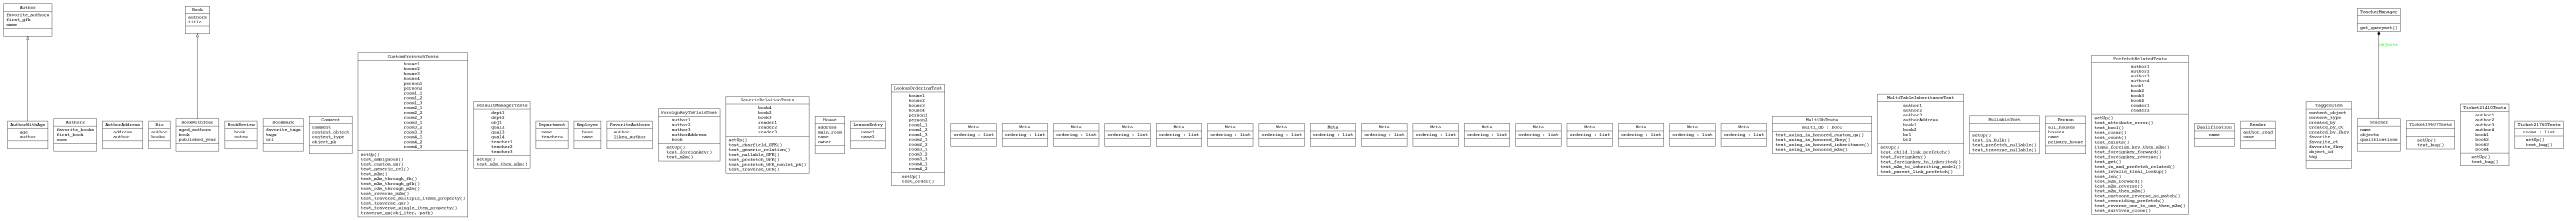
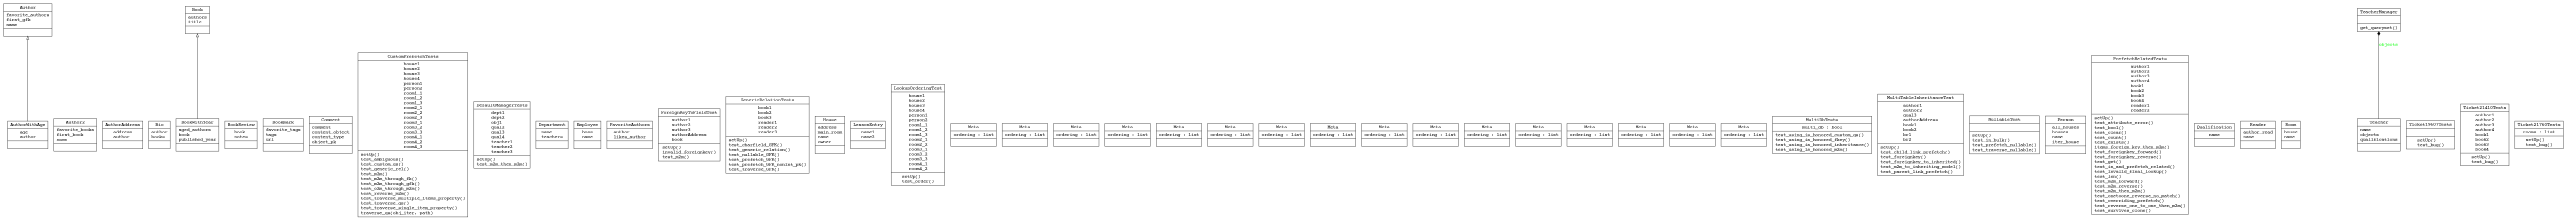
node "GenericRelationTests": text "book4" -> "book1"
node "MultiTableInheritanceTest": text "author3" -> "qual3"
node "Room": added
node "TaggedItem": removed
node "Person": text "primary_house" -> "iter_house"
node "ForeignKeyToFieldTest": text "test_foreignkey()" -> "invalid_foreignkey()"
